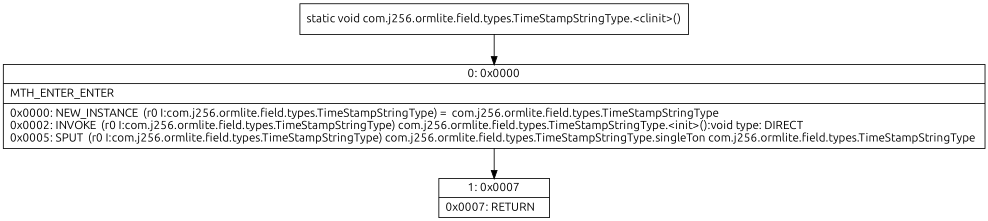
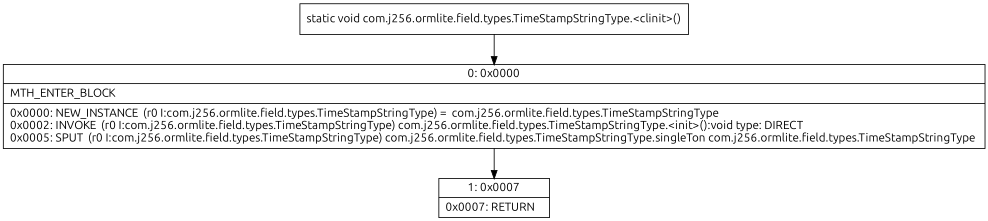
node "0: 0x0000": text "MTH_ENTER_ENTER" -> "MTH_ENTER_BLOCK"
